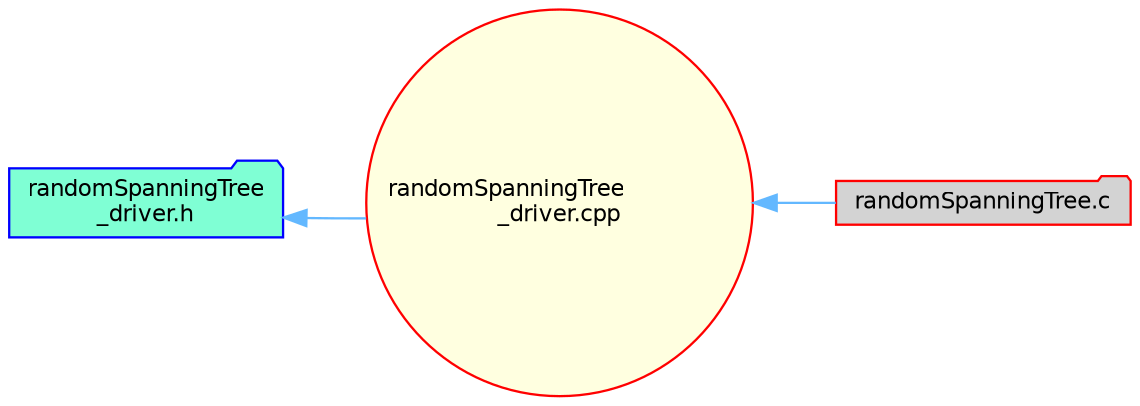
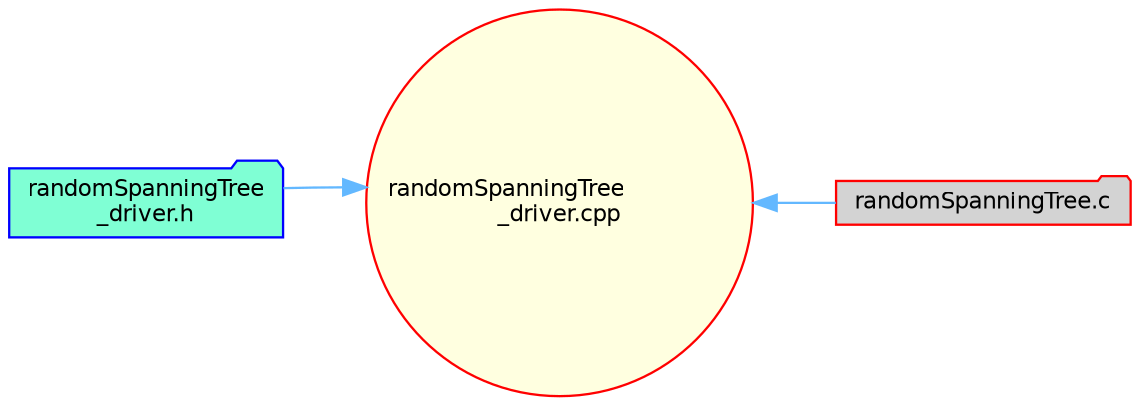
edge "randomSpanningTree _driver.cpp" -> "randomSpanningTree _driver.h": reversed
